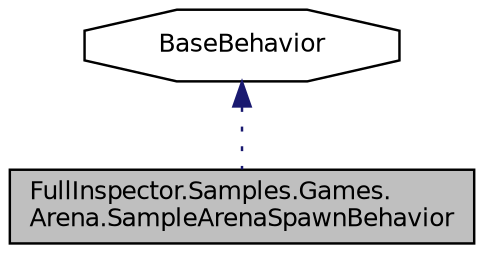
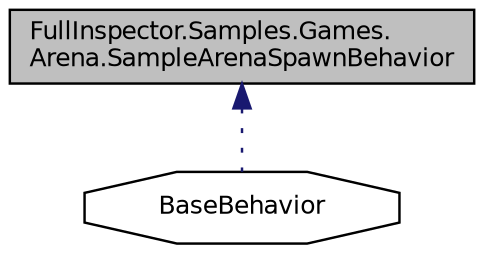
edge "FullInspector.Samples.Games. Arena.SampleArenaSpawnBehavior" -> "BaseBehavior": reversed
